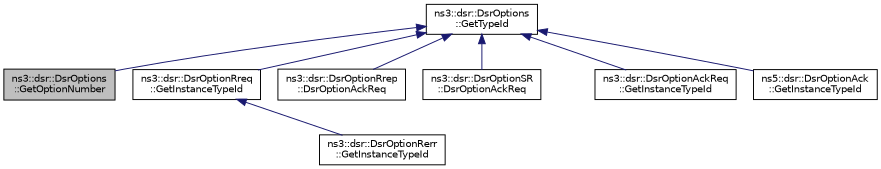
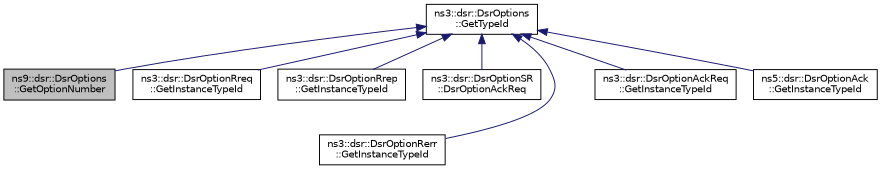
node "ns3::dsr::DsrOptions ::GetOptionNumber": label "ns3::dsr::DsrOptions ::GetOptionNumber" -> "ns9::dsr::DsrOptions ::GetOptionNumber"
node "ns3::dsr::DsrOptionRrep ::DsrOptionAckReq": label "ns3::dsr::DsrOptionRrep ::DsrOptionAckReq" -> "ns3::dsr::DsrOptionRrep ::GetInstanceTypeId"
edge "ns3::dsr::DsrOptionRerr ::GetInstanceTypeId" -> "ns3::dsr::DsrOptionRreq ::GetInstanceTypeId": now "ns3::dsr::DsrOptionRerr ::GetInstanceTypeId" -> "ns3::dsr::DsrOptions ::GetTypeId"
